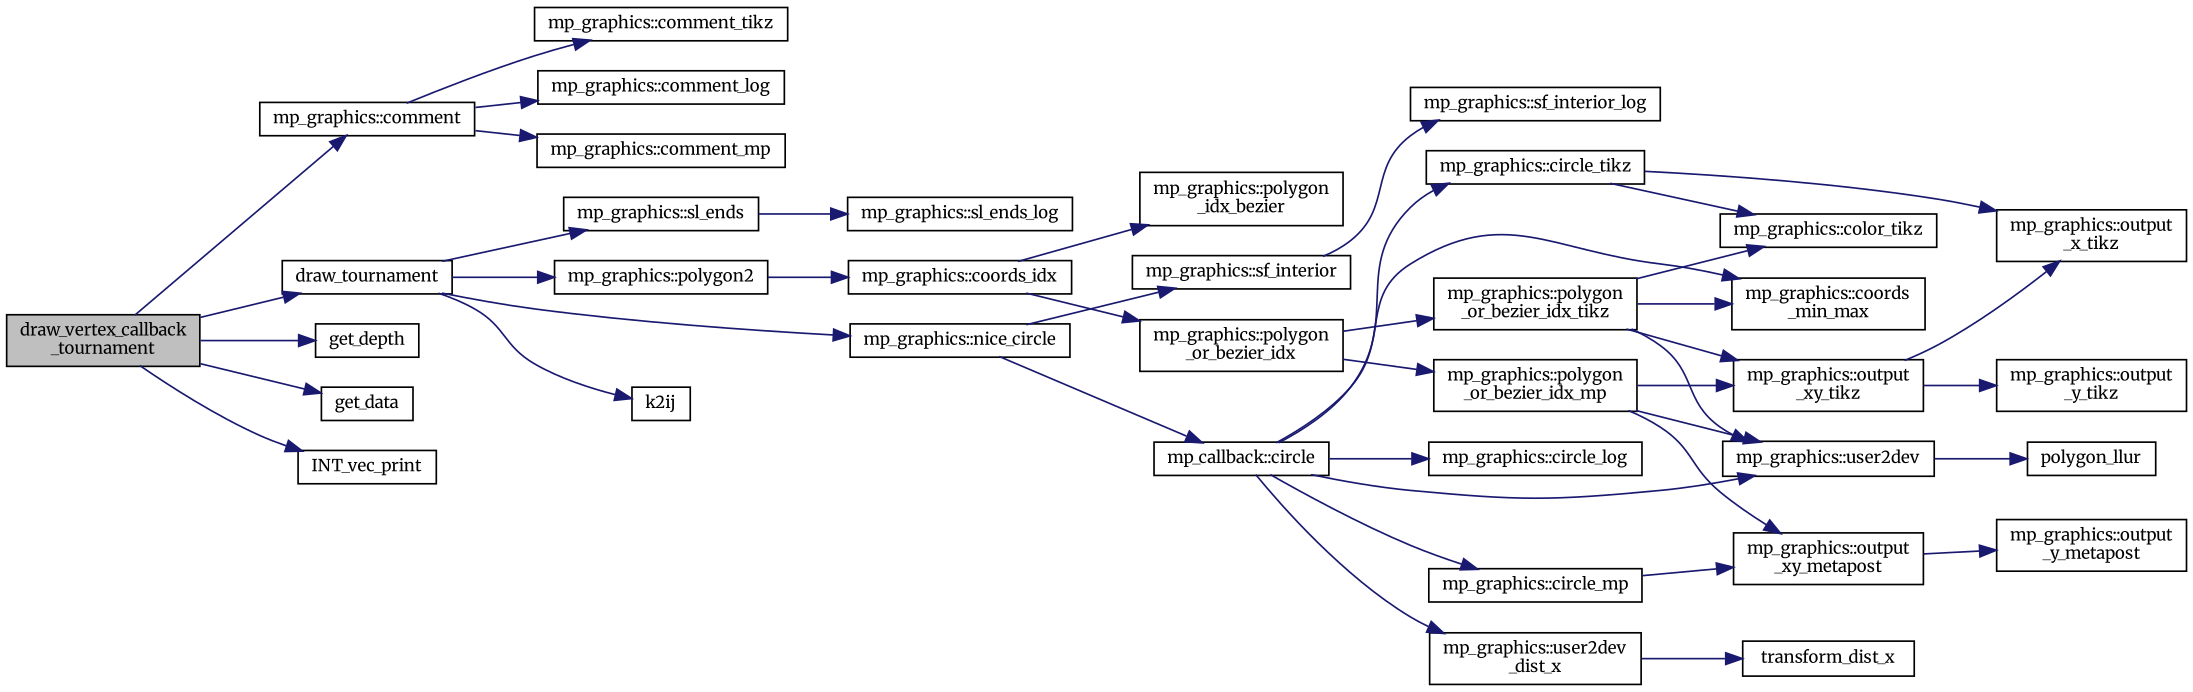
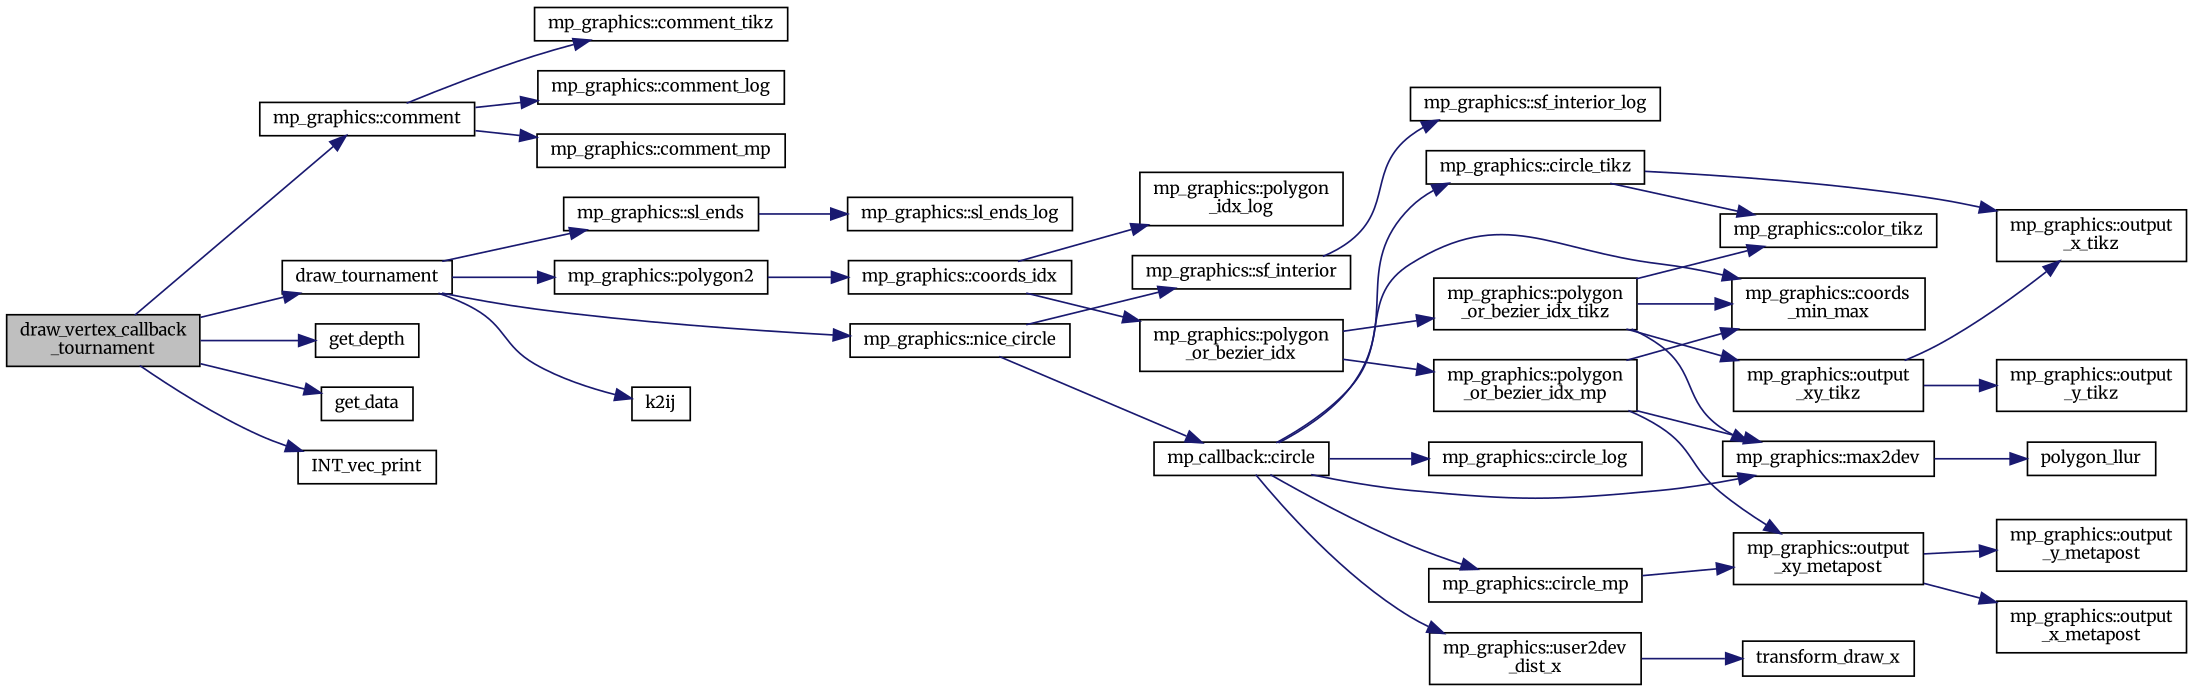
node "mp_graphics::polygon _idx_bezier": label "mp_graphics::polygon _idx_bezier" -> "mp_graphics::polygon _idx_log"
edge "mp_graphics::polygon _or_bezier_idx_mp" -> "mp_graphics::output _xy_tikz": now "mp_graphics::polygon _or_bezier_idx_mp" -> "mp_graphics::coords _min_max"
node "mp_graphics::user2dev": label "mp_graphics::user2dev" -> "mp_graphics::max2dev"
node "mp_graphics::output _x_metapost": added
node "transform_dist_x": label "transform_dist_x" -> "transform_draw_x"
